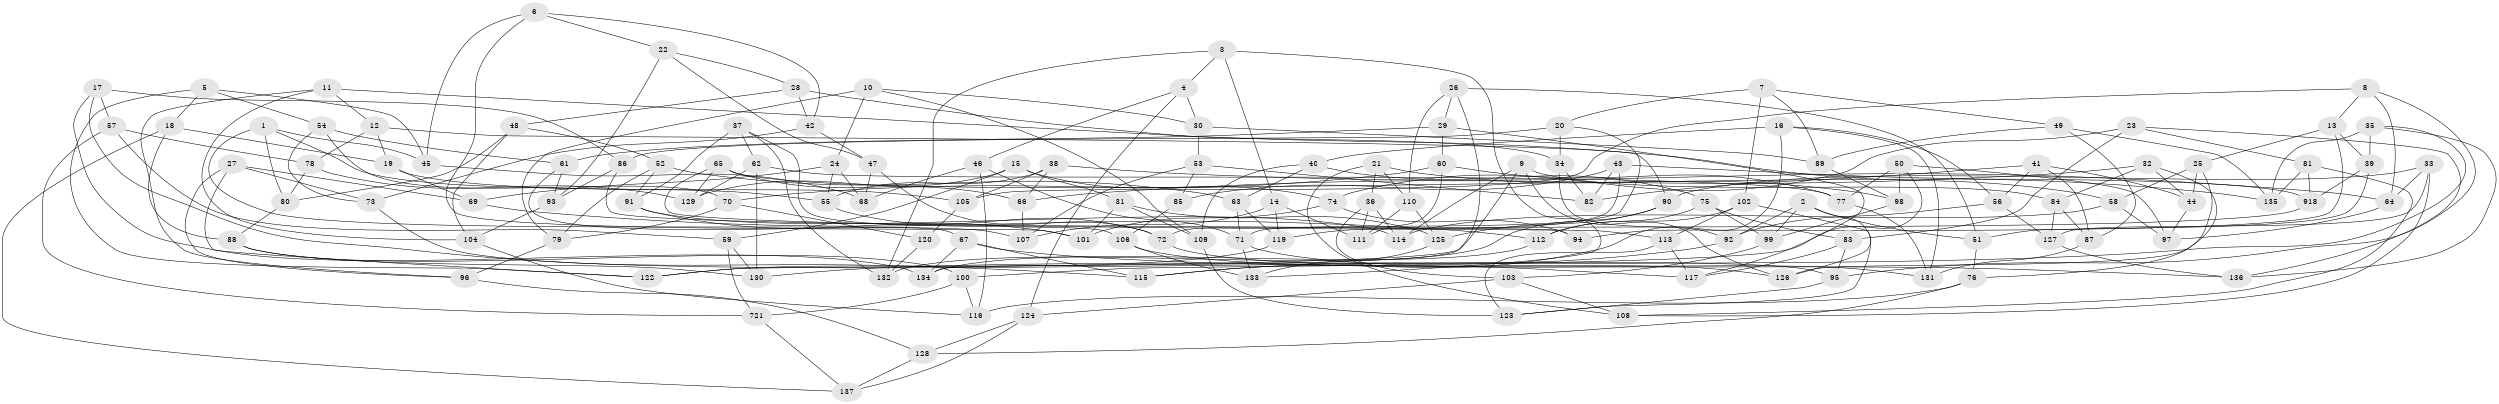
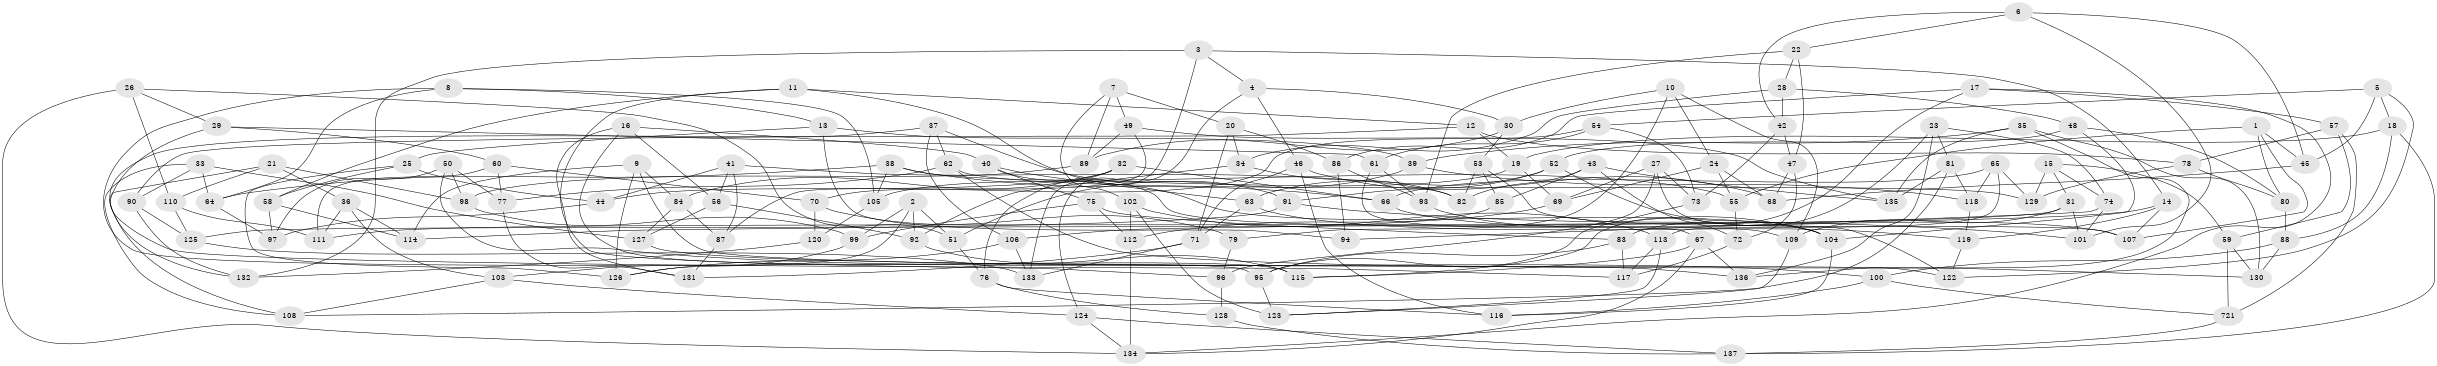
edge "52" -- "79": now "52" -- "104"
node "918": label "918" -> "118"
edge "124" -- "128": now "124" -- "134"
